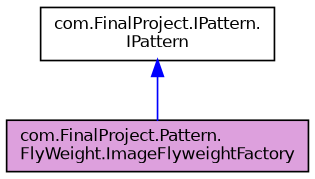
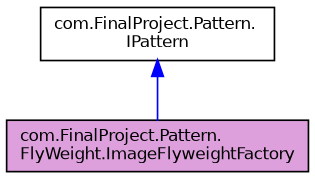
node "com.FinalProject.IPattern. IPattern": label "com.FinalProject.IPattern. IPattern" -> "com.FinalProject.Pattern. IPattern"
